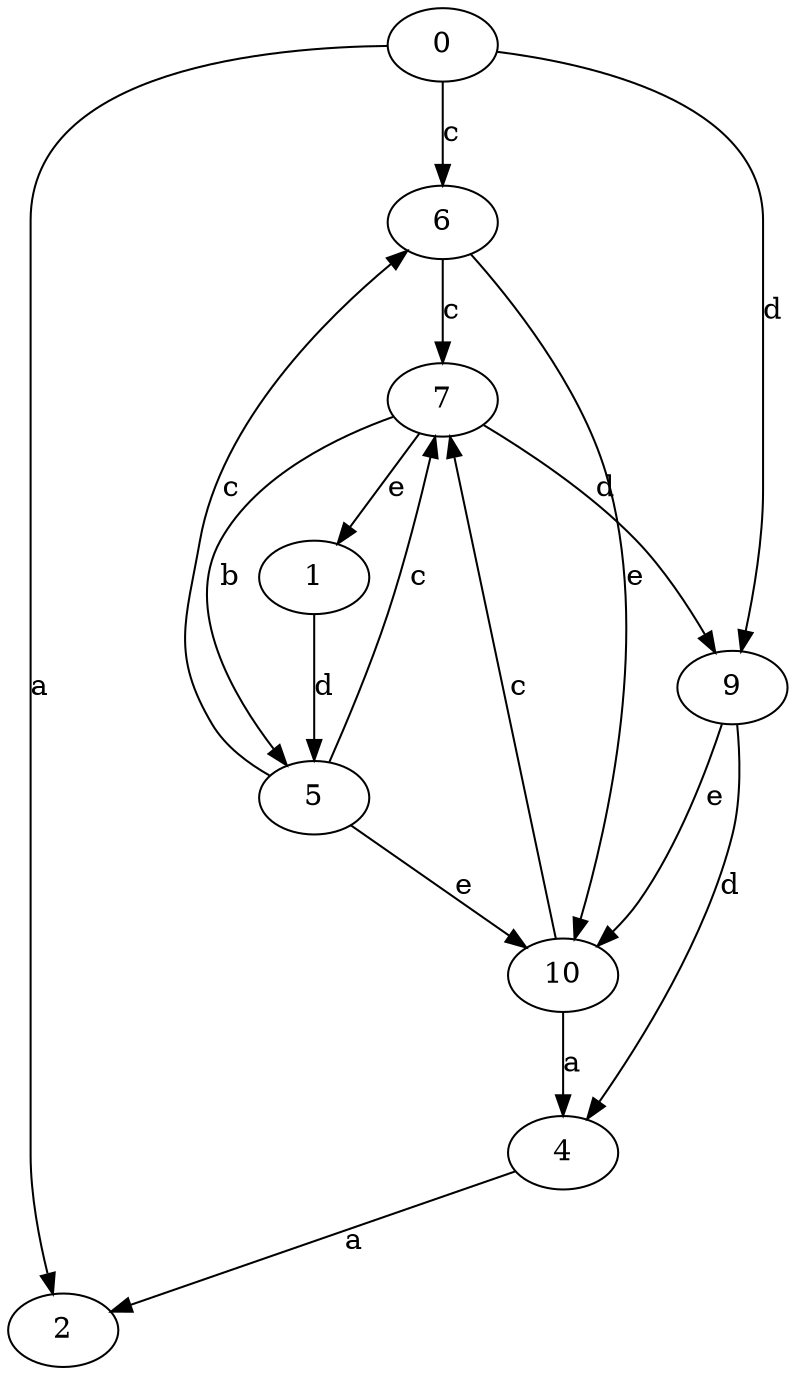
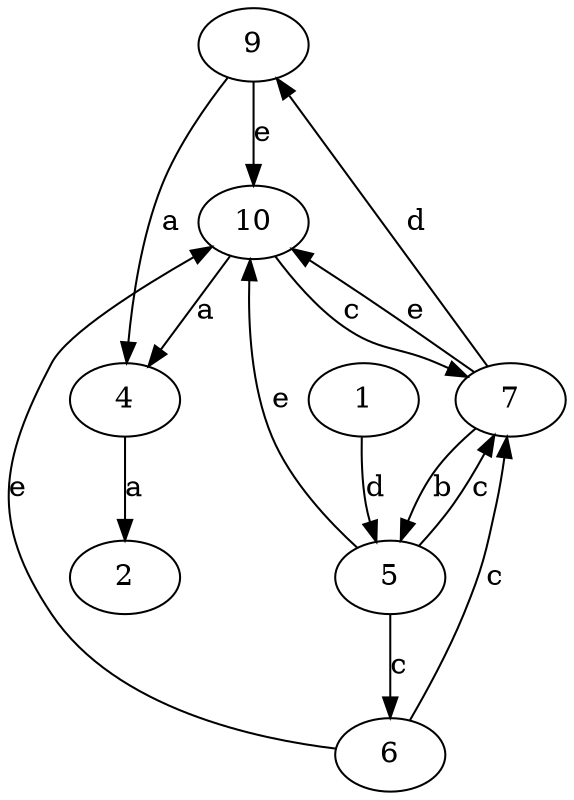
node "0": removed
edge "7" -> "1": now "7" -> "10"
edge "9" -> "4": label "d" -> "a"
